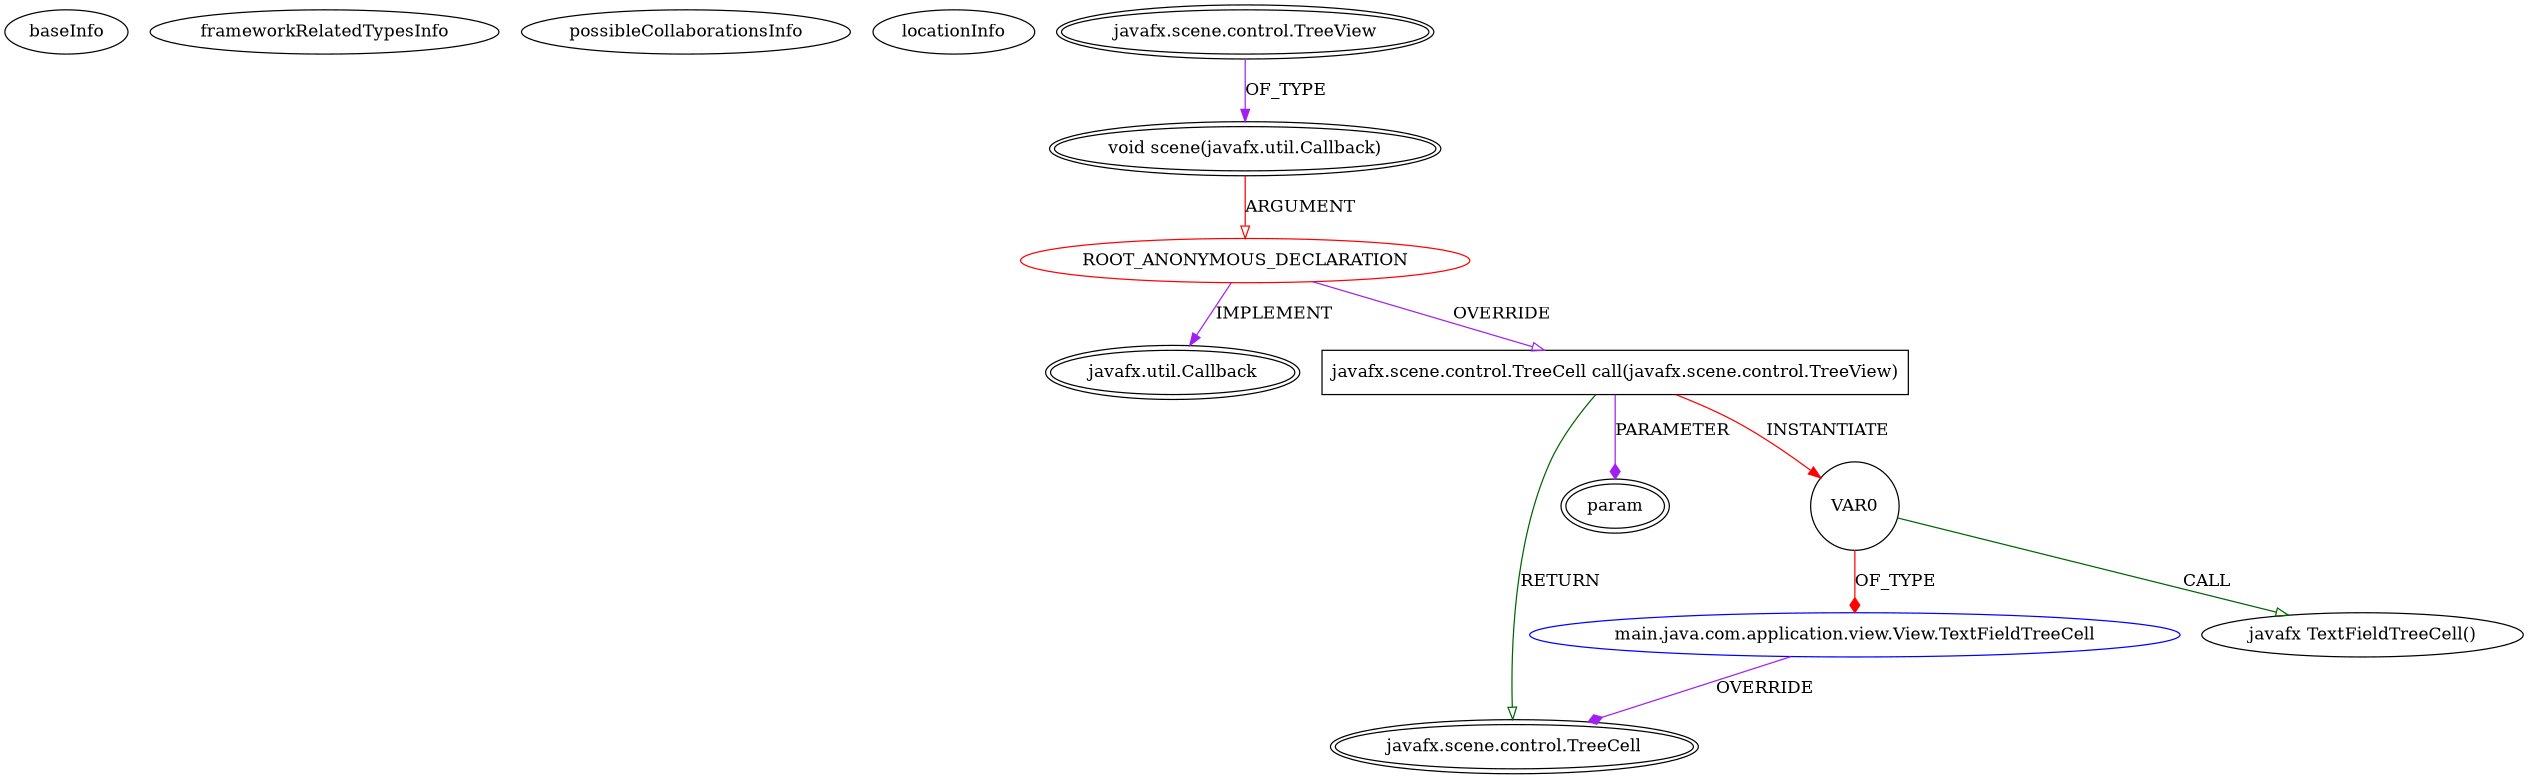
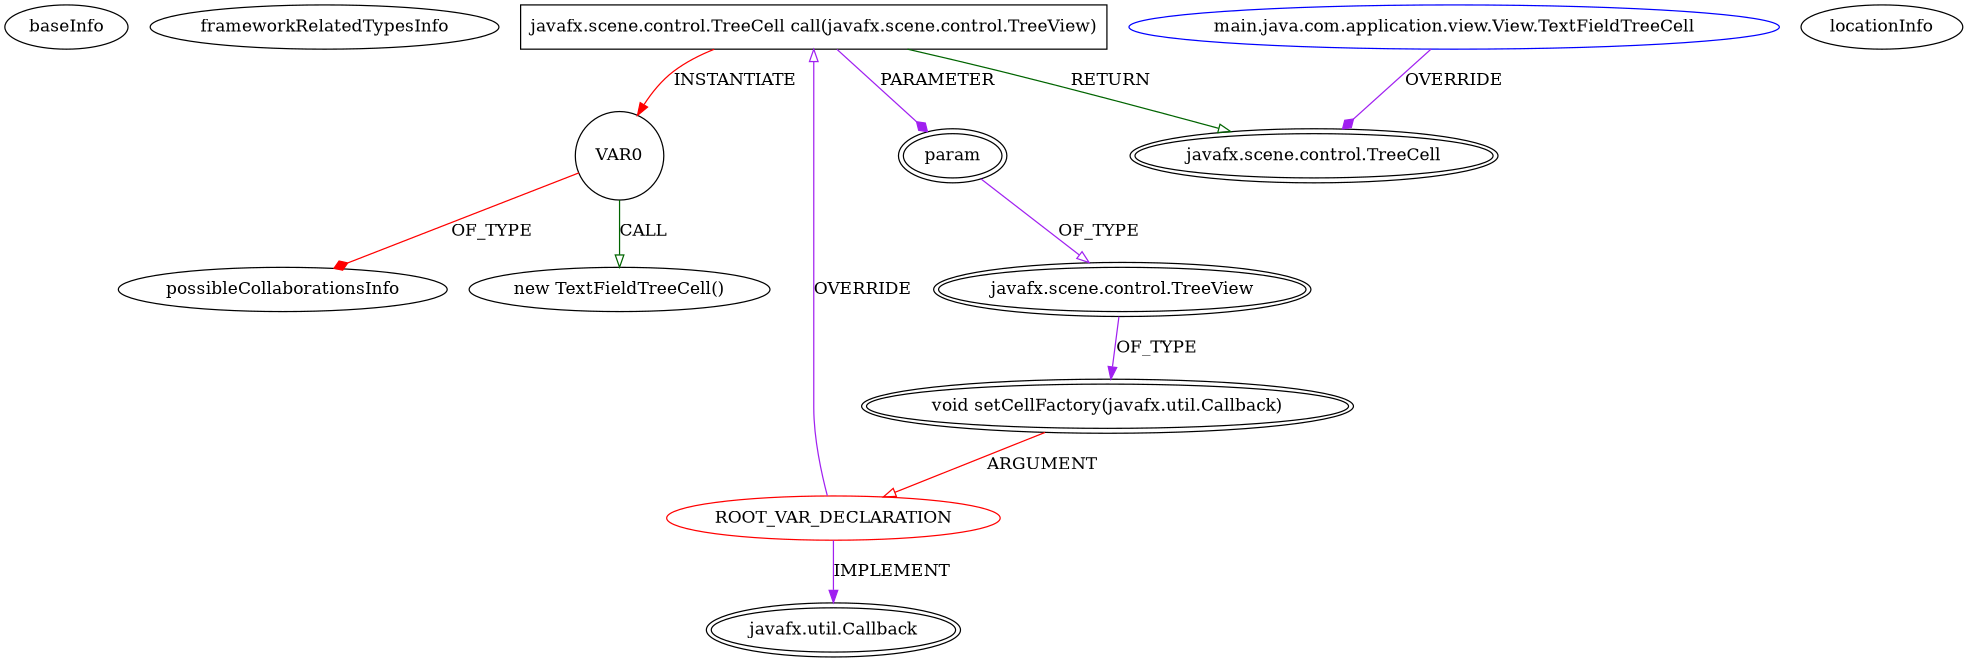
node "void scene(javafx.util.Callback)": label "void scene(javafx.util.Callback)" -> "void setCellFactory(javafx.util.Callback)"
edge "param" -> "javafx.scene.control.TreeView": added, label "OF_TYPE"
node "ROOT_ANONYMOUS_DECLARATION": label "ROOT_ANONYMOUS_DECLARATION" -> "ROOT_VAR_DECLARATION"
edge "VAR0" -> "main.java.com.application.view.View.TextFieldTreeCell": now "VAR0" -> "possibleCollaborationsInfo"
node "javafx TextFieldTreeCell()": label "javafx TextFieldTreeCell()" -> "new TextFieldTreeCell()"
